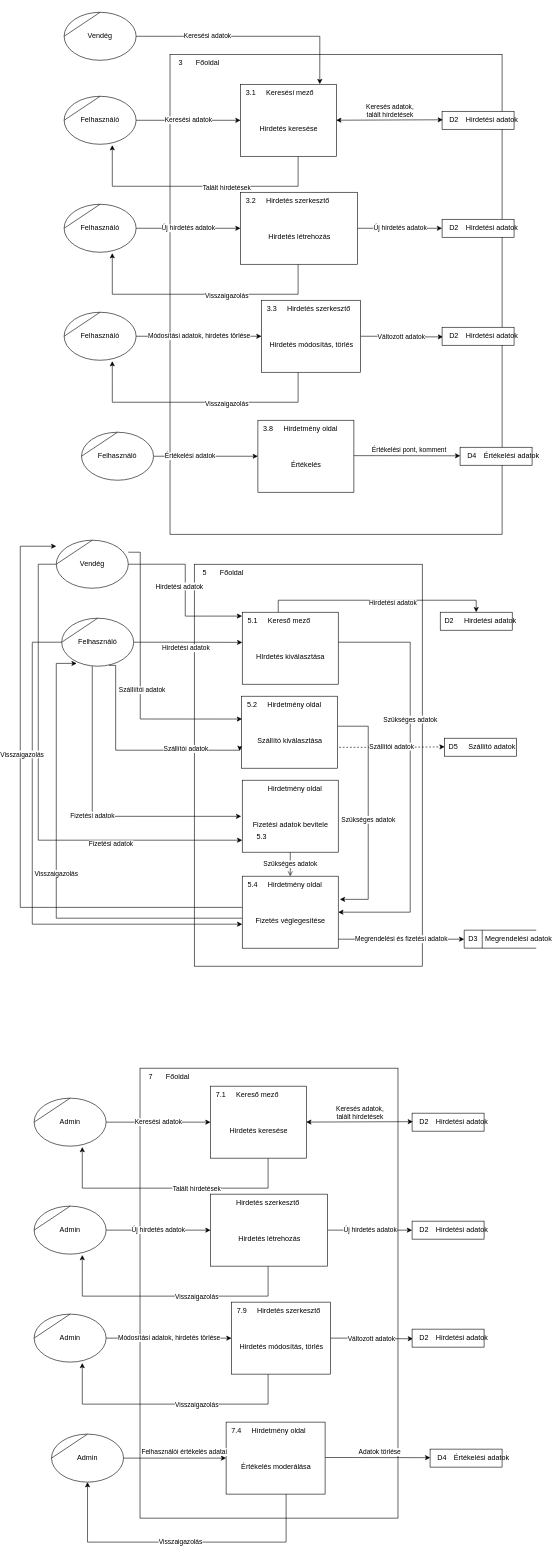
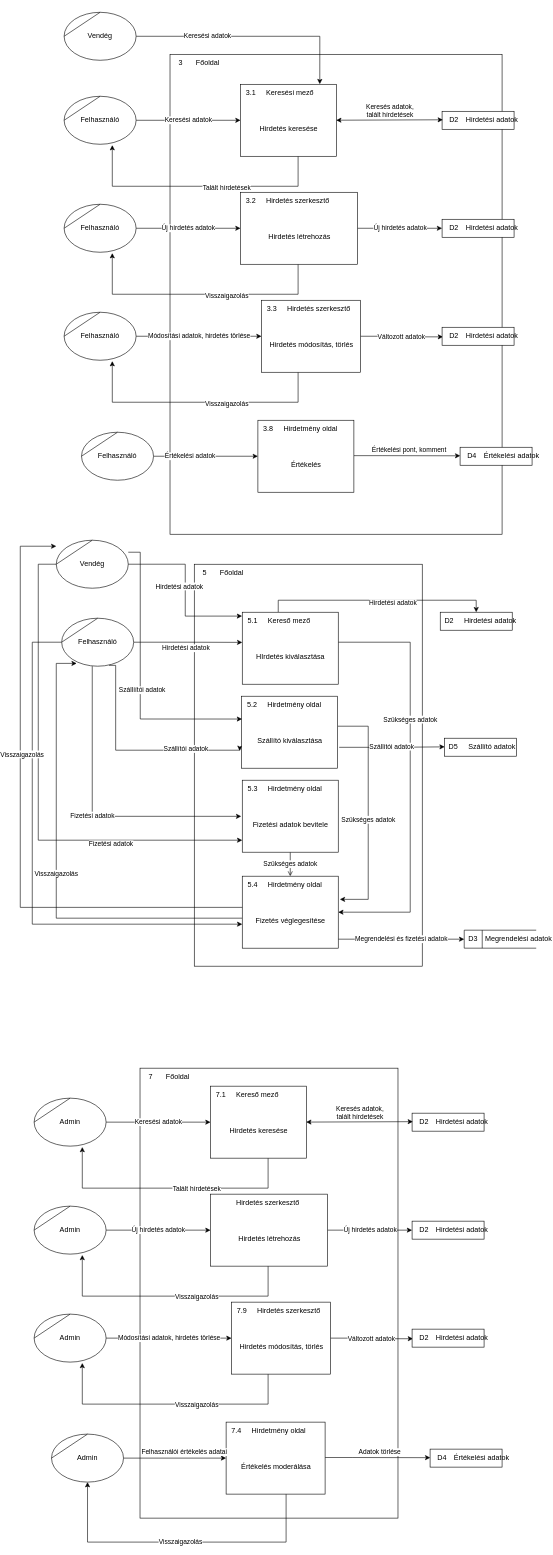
edge "Szállító kiválasztása" -> "Szállító adatok": style dashed -> solid
node "5.3": moved (262, 837) -> (253, 789)
